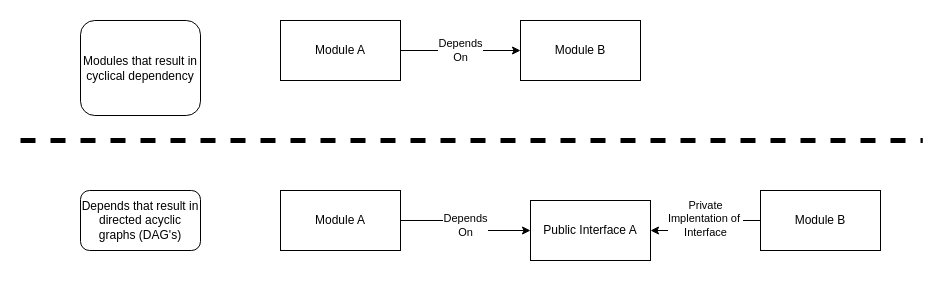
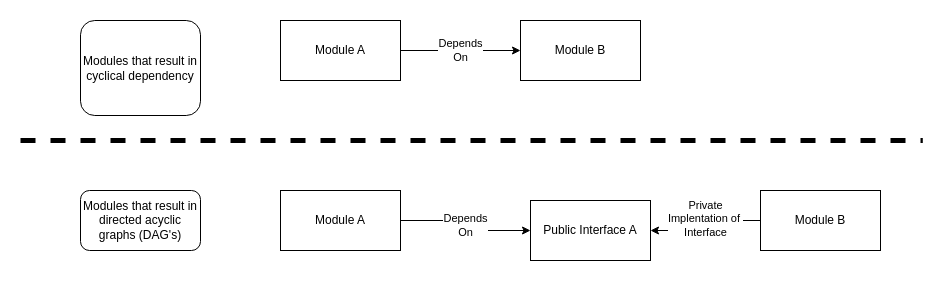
node "Depends that result in directed acyclic graphs (DAG's)": label "Depends that result in directed acyclic graphs (DAG's)" -> "Modules that result in directed acyclic graphs (DAG's)"
